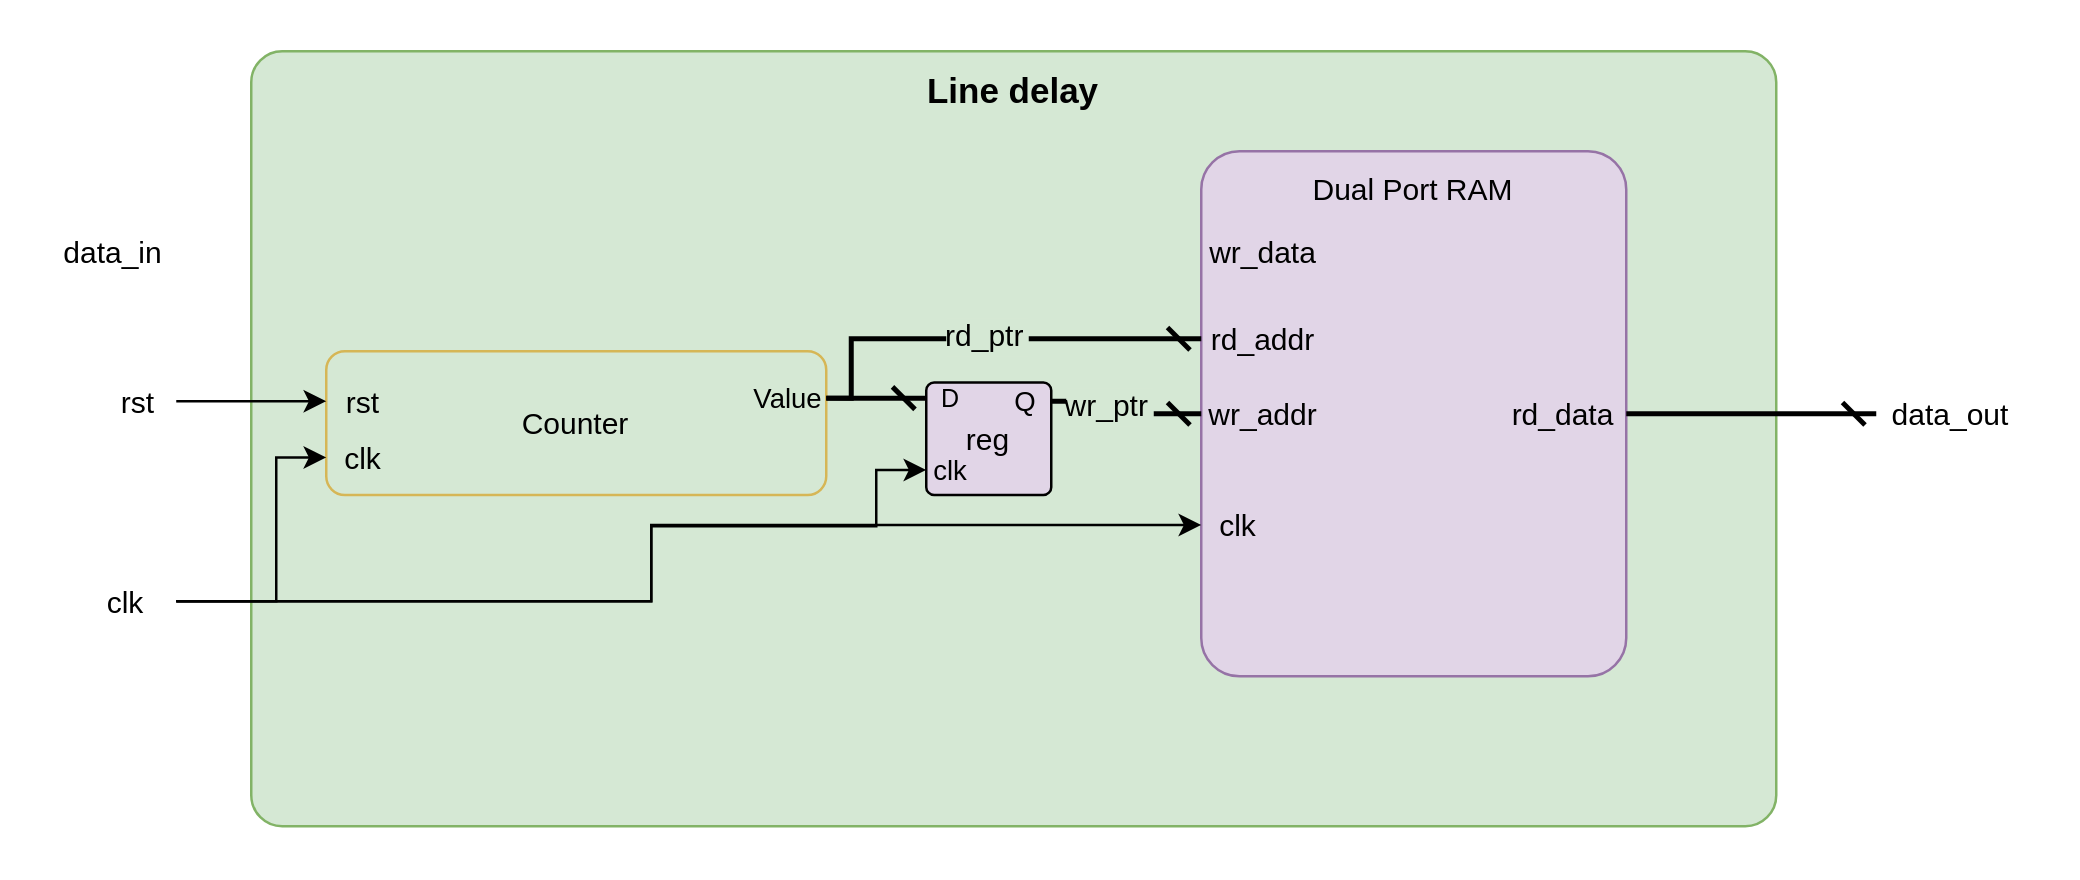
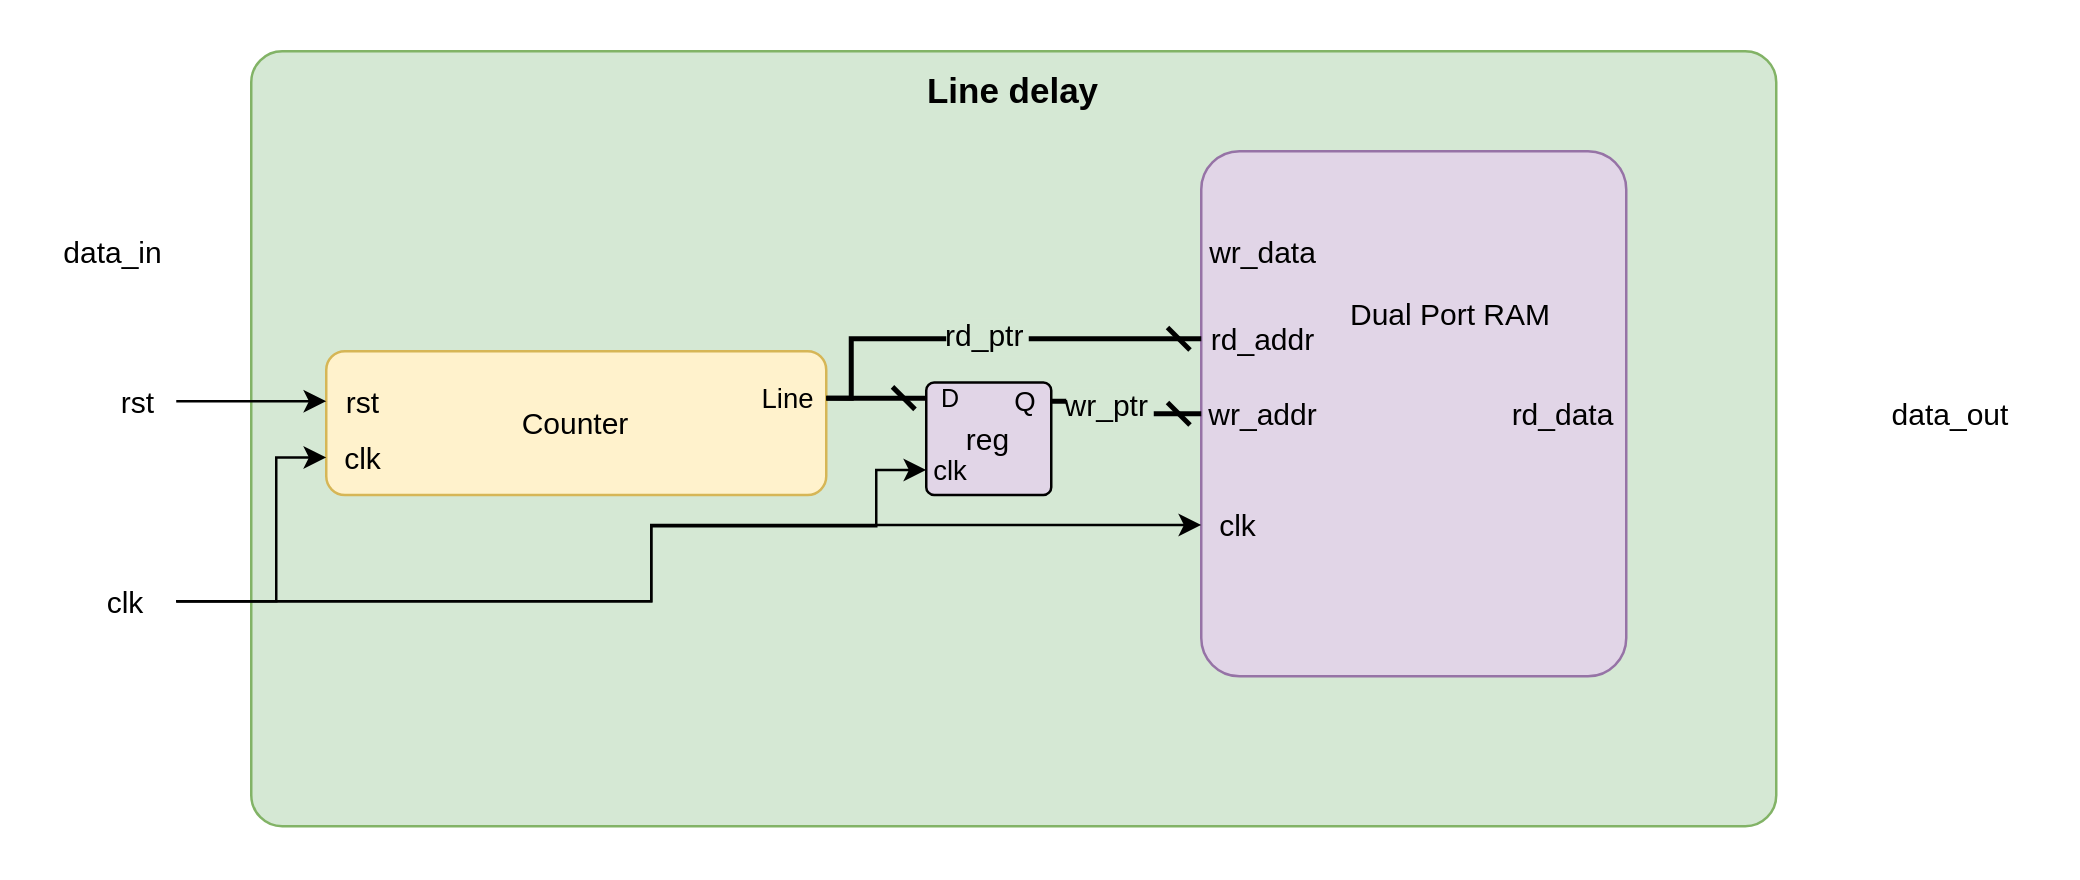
node "Dual Port RAM": moved (1414, 189) -> (1451, 314)
node "Value": label "Value" -> "Line"
edge "rd_data" -> "data_out": removed
node "Counter": fillcolor #d5e8d4 -> #fff2cc
